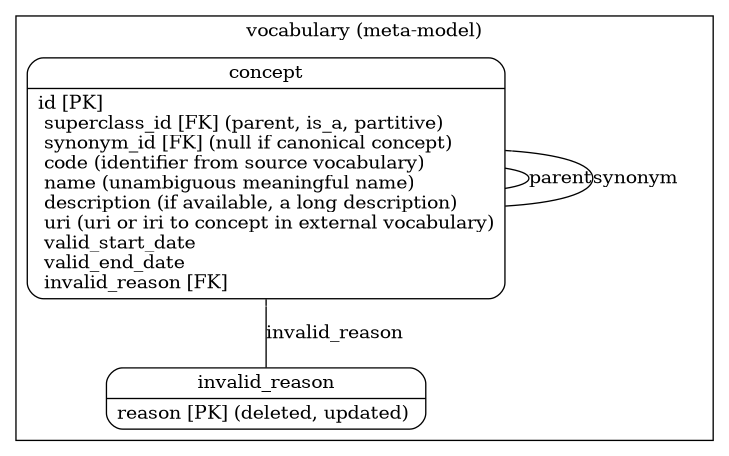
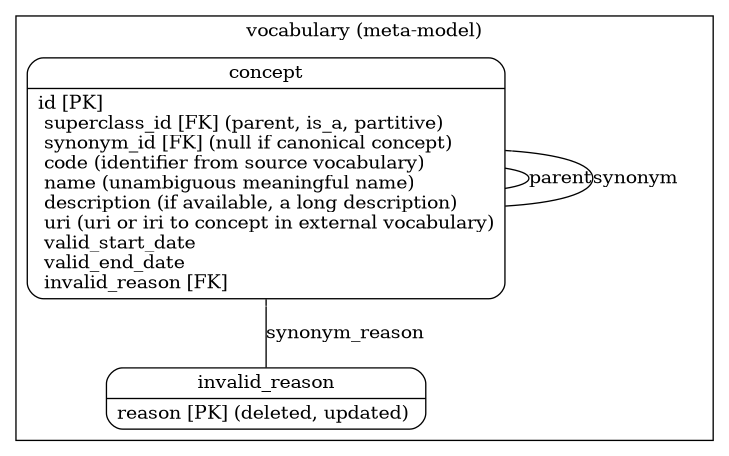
edge "concept" -- "invalid_reason": label "invalid_reason" -> "synonym_reason"
